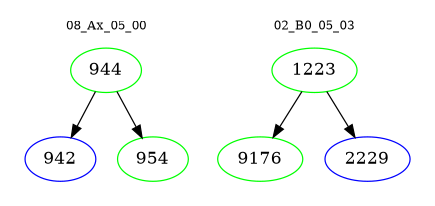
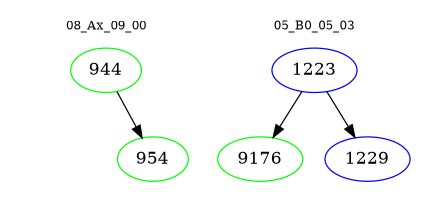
cluster "08_Ax_05_00": label "08_Ax_05_00" -> "08_Ax_09_00"
cluster "02_B0_05_03": label "02_B0_05_03" -> "05_B0_05_03"
node "1223": color green -> blue
node "942": removed
node "2229": label "2229" -> "1229"
